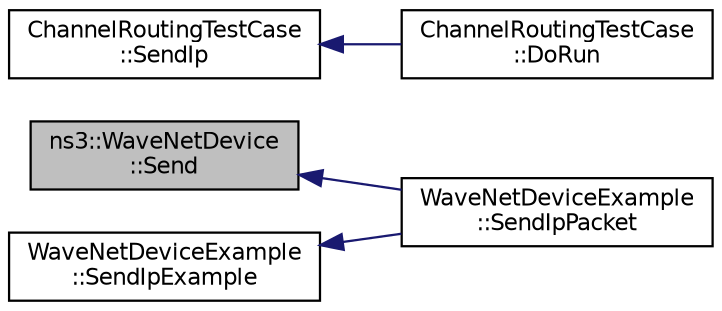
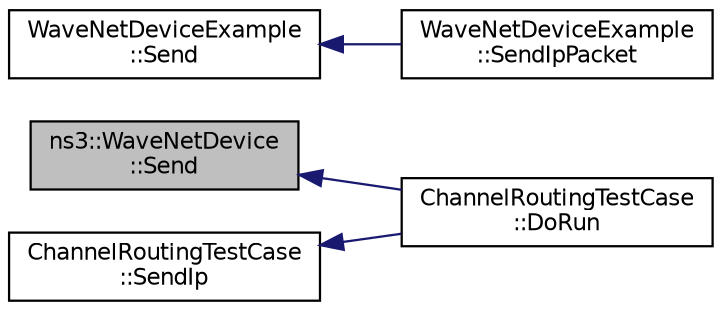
edge "WaveNetDeviceExample ::SendIpPacket" -> "ns3::WaveNetDevice ::Send": now "ChannelRoutingTestCase ::DoRun" -> "ns3::WaveNetDevice ::Send"
node "WaveNetDeviceExample ::SendIpExample": label "WaveNetDeviceExample ::SendIpExample" -> "WaveNetDeviceExample ::Send"
